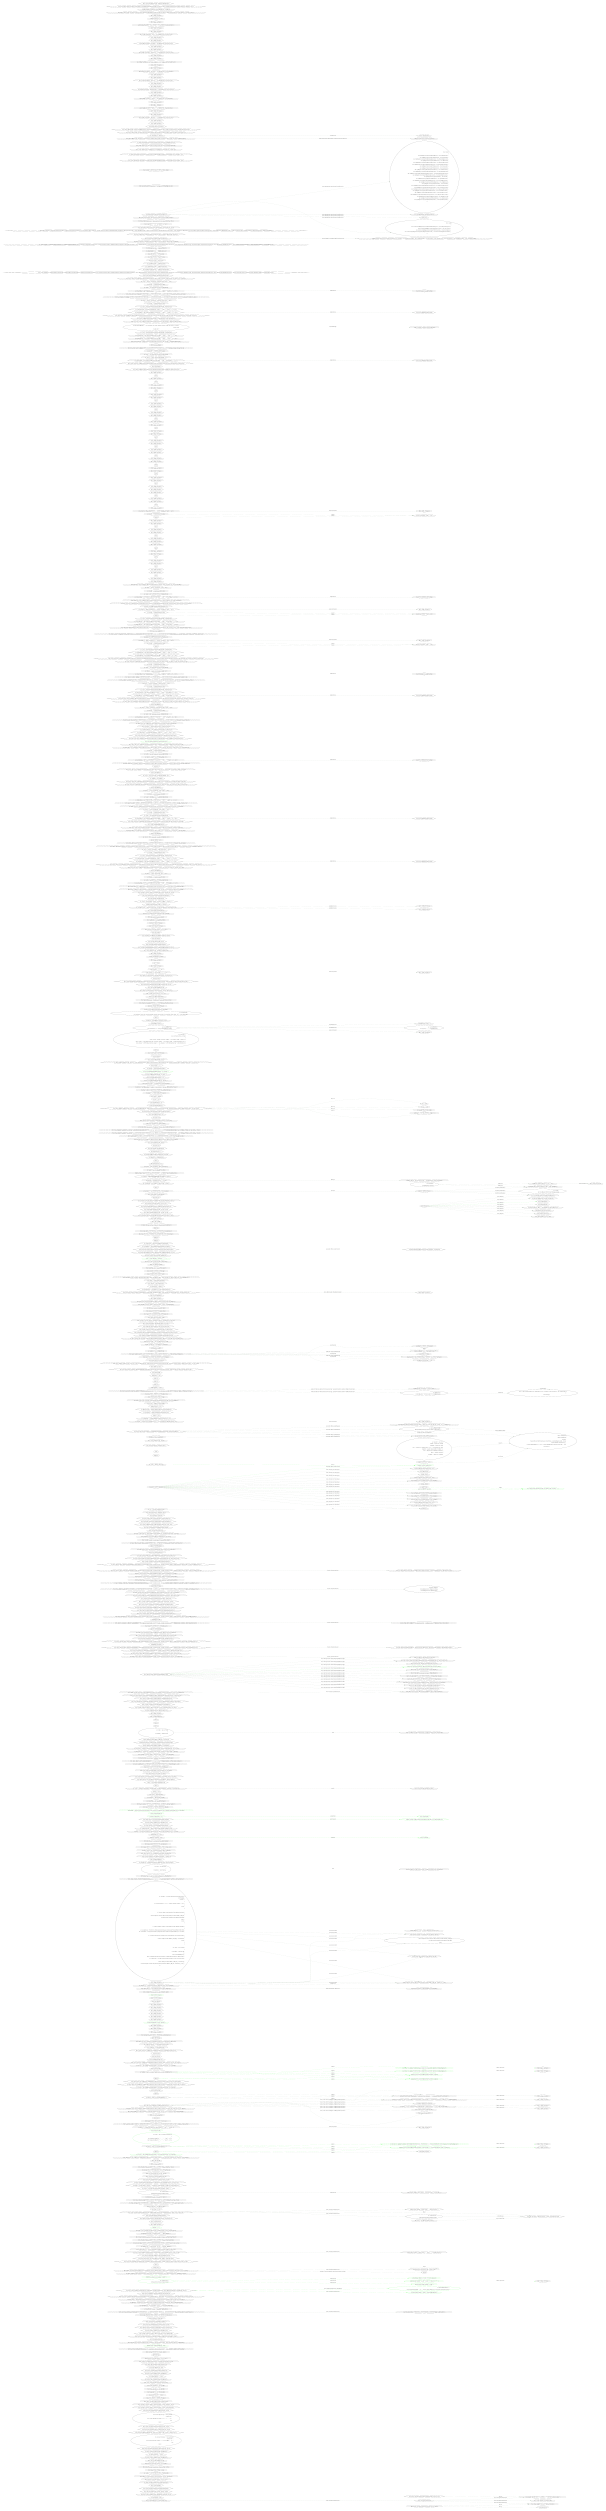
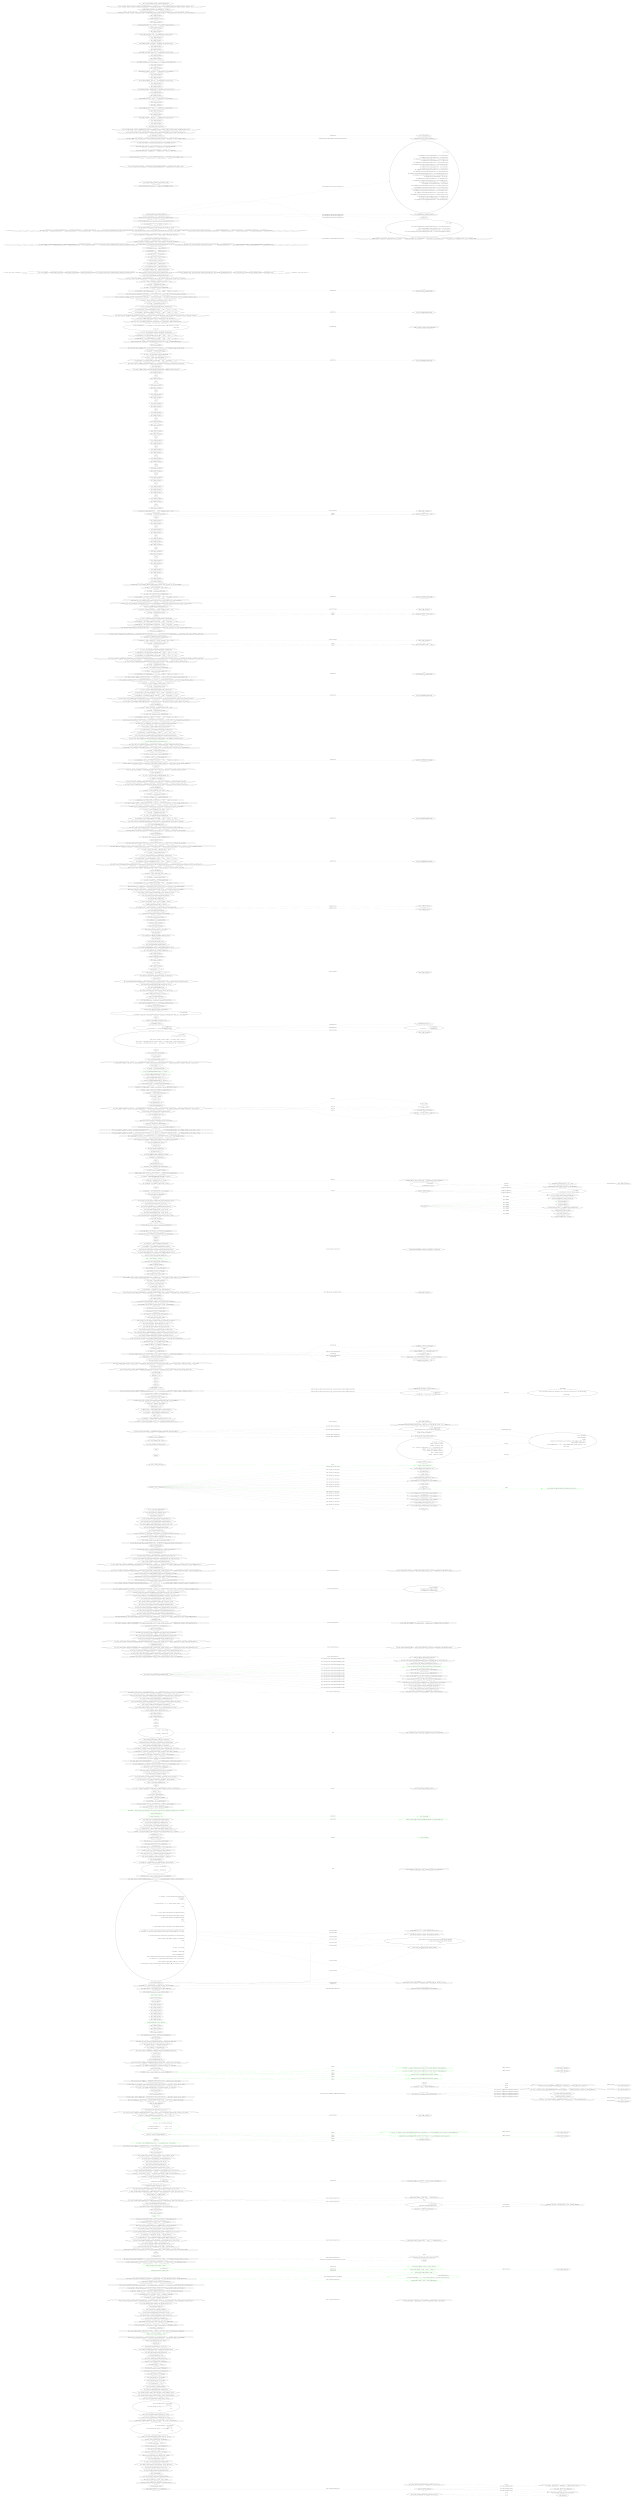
edge "Nancy.Tests.Unit.ViewEngines.ViewEngineStartupFixture" -> "this.views.GetEnumerator()": reversed
